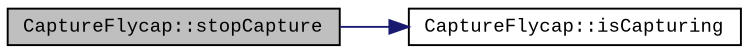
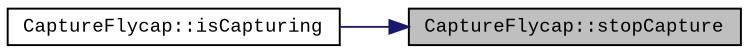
edge "CaptureFlycap::stopCapture" -> "CaptureFlycap::isCapturing": reversed
